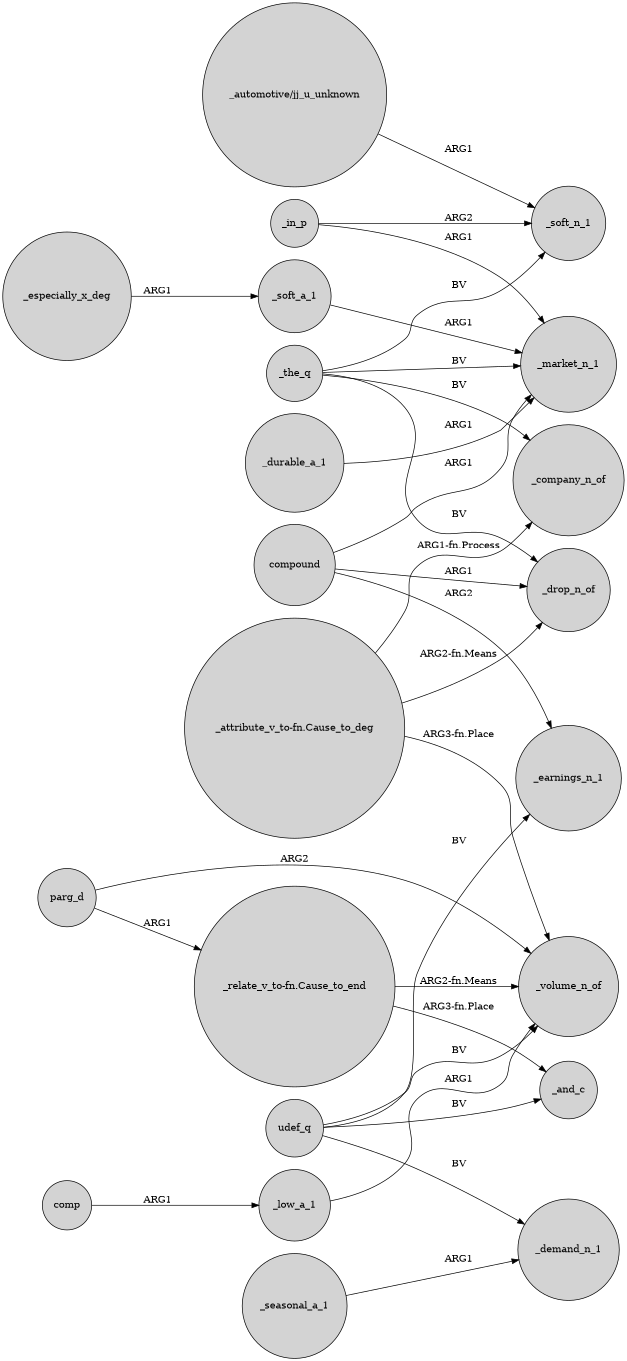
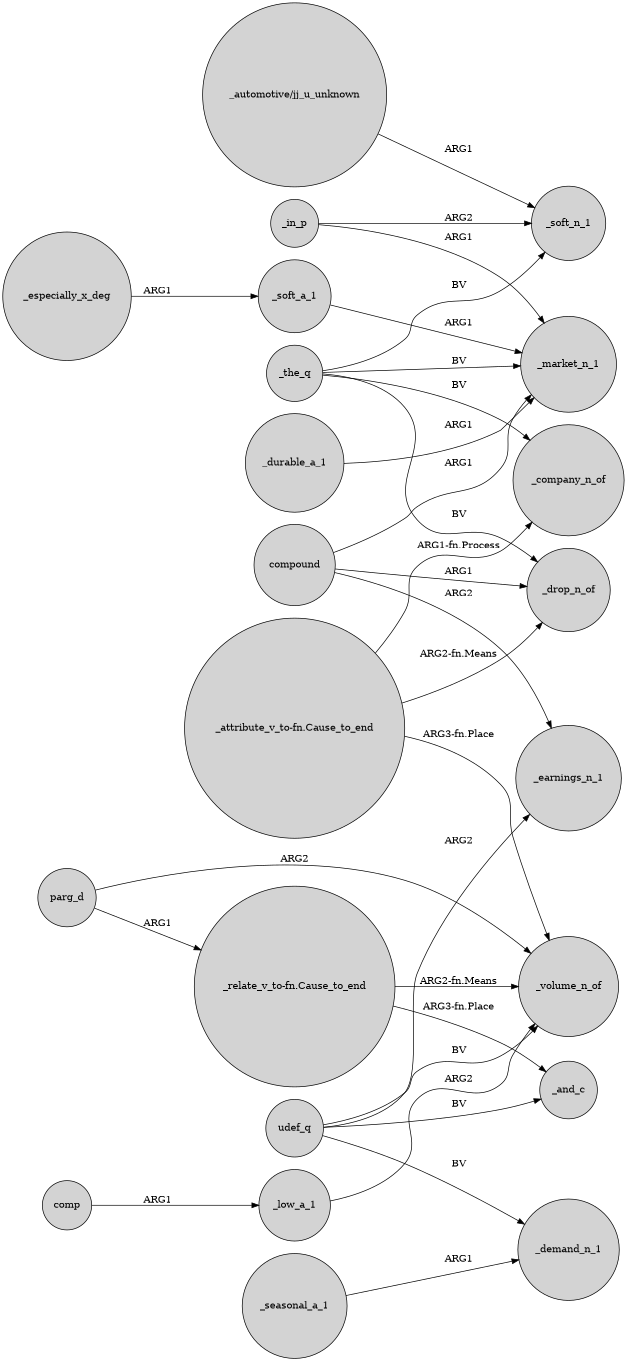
node "_attribute_v_to-fn.Cause_to_deg": label "_attribute_v_to-fn.Cause_to_deg" -> "_attribute_v_to-fn.Cause_to_end"
edge "udef_q" -> "_earnings_n_1": label "BV" -> "ARG2"
edge "_low_a_1" -> "_volume_n_of": label "ARG1" -> "ARG2"
